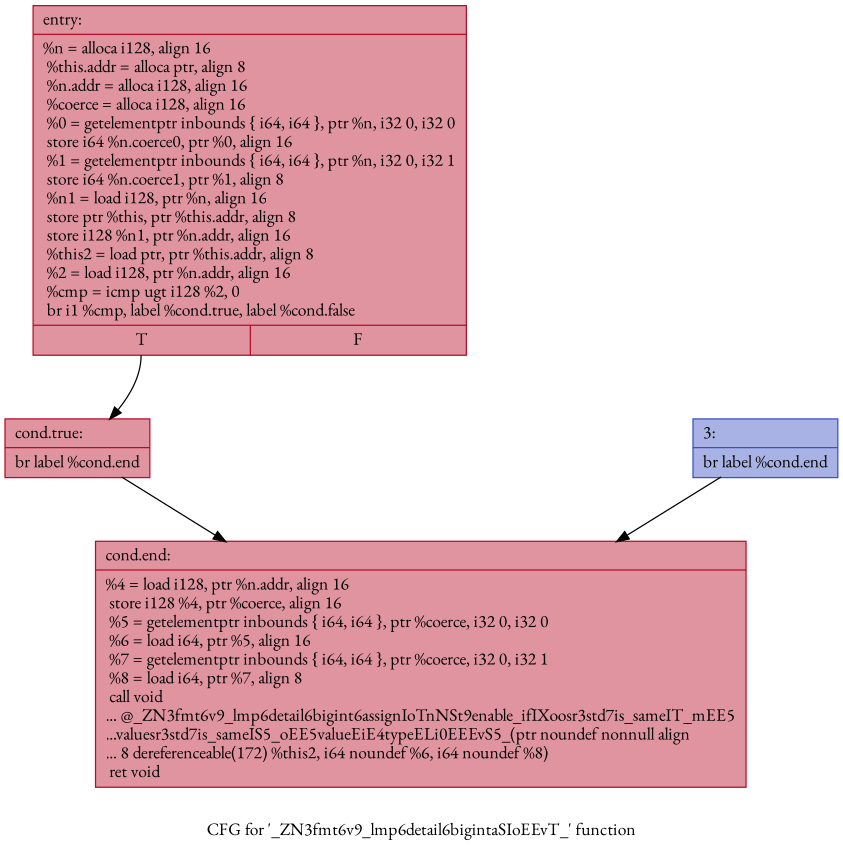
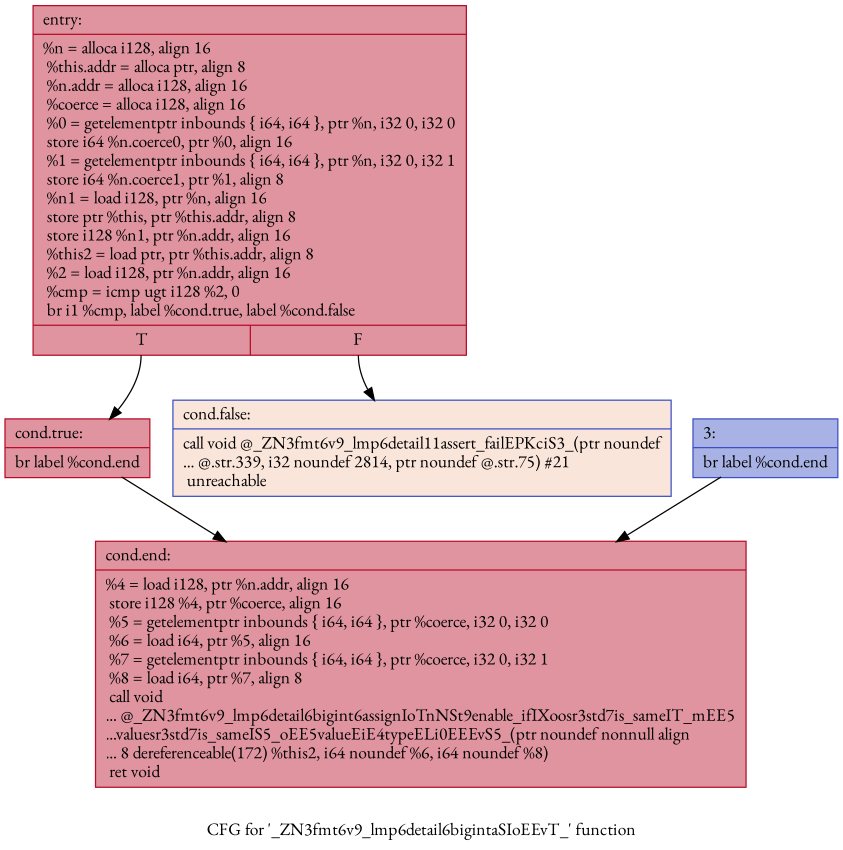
node "cond.false:": added
